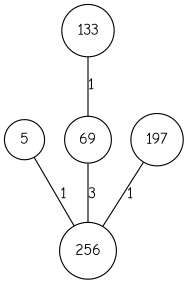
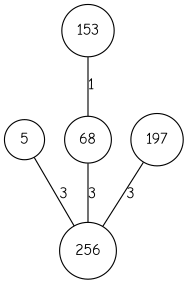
node "133": label "133" -> "153"
node "69": label "69" -> "68"
edge "5" -- "256": label "1" -> "3"
edge "197" -- "256": label "1" -> "3"
